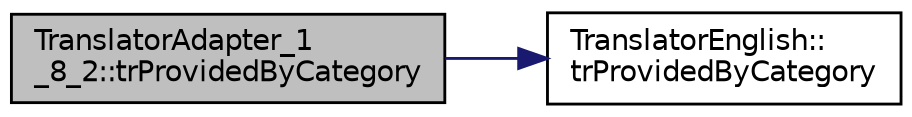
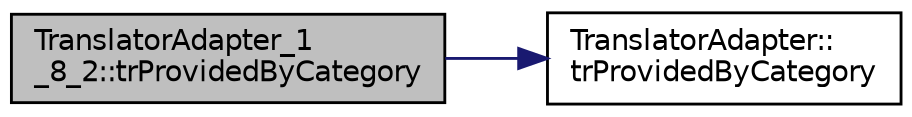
node "TranslatorEnglish:: trProvidedByCategory": label "TranslatorEnglish:: trProvidedByCategory" -> "TranslatorAdapter:: trProvidedByCategory"
